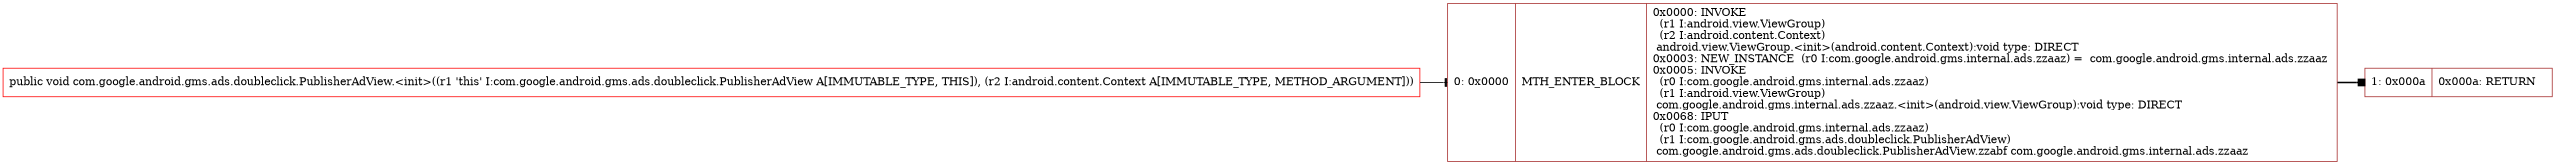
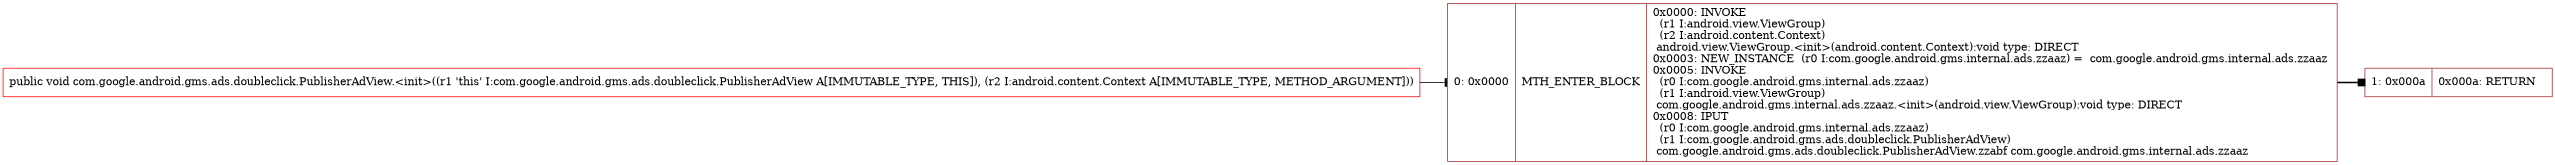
node "0: 0x0000": text "0x0068: IPUT" -> "0x0008: IPUT"
